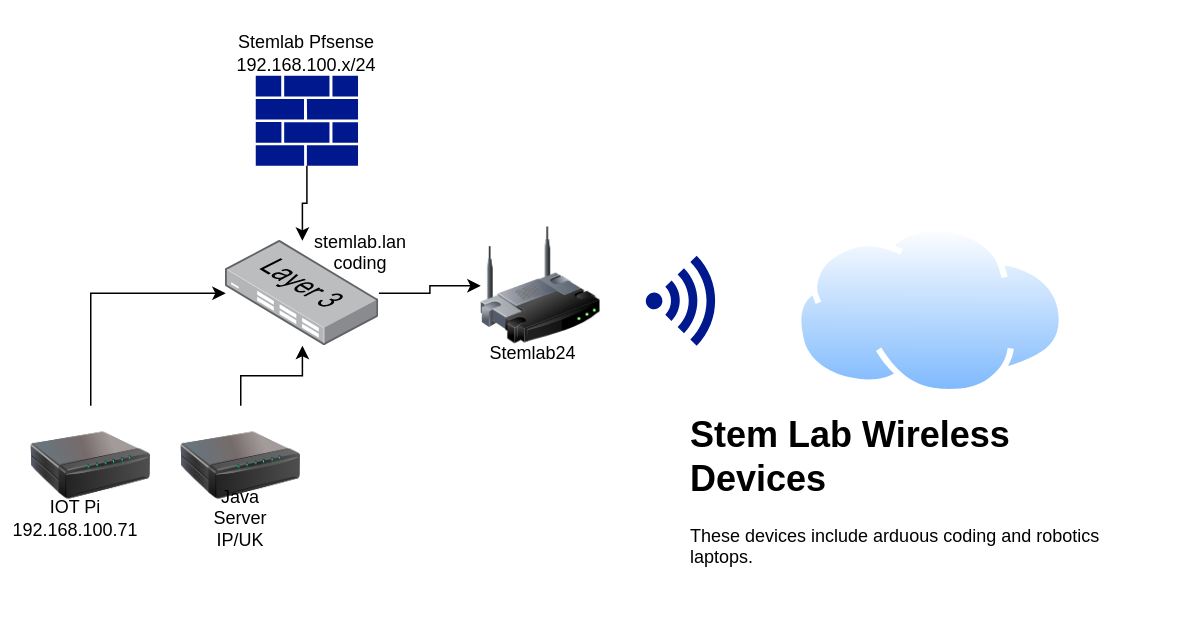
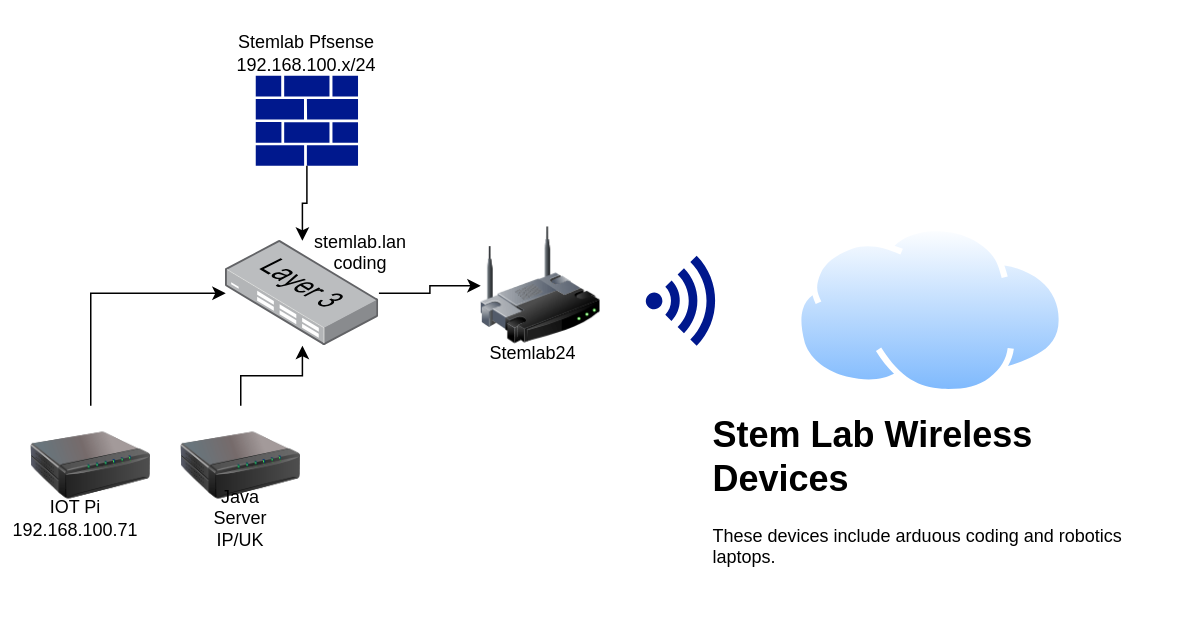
node "Stem Lab Wireless Devices These devices include arduous coding and robotics laptops.": moved (908, 496) -> (931, 496)
